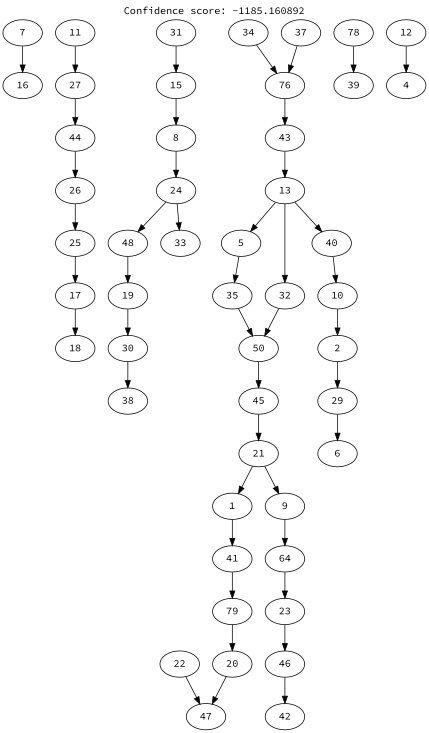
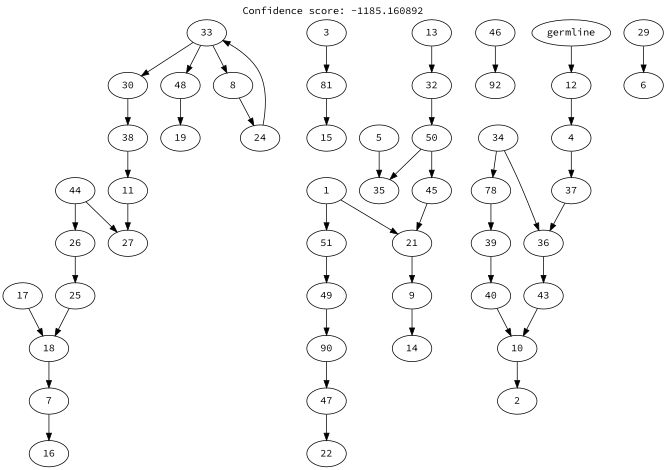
node "31": label "31" -> "81"
node "3": added
node "germline": added
node "76": label "76" -> "36"
edge "27" -> "44": reversed
edge "15" -> "8": now "33" -> "8"
edge "38" -> "11": added
edge "43" -> "13": now "43" -> "10"
edge "34" -> "78": added
edge "4" -> "37": added
edge "24" -> "48": now "33" -> "48"
edge "13" -> "5": removed
edge "13" -> "40": now "39" -> "40"
edge "25" -> "17": now "25" -> "18"
edge "19" -> "30": now "33" -> "30"
edge "35" -> "50": reversed
edge "18" -> "7": added
edge "2" -> "29": removed
edge "21" -> "1": reversed
node "41": label "41" -> "51"
node "64": label "64" -> "14"
node "79": label "79" -> "49"
node "23": removed
node "20": label "20" -> "90"
edge "22" -> "47": reversed
node "42": label "42" -> "92"
